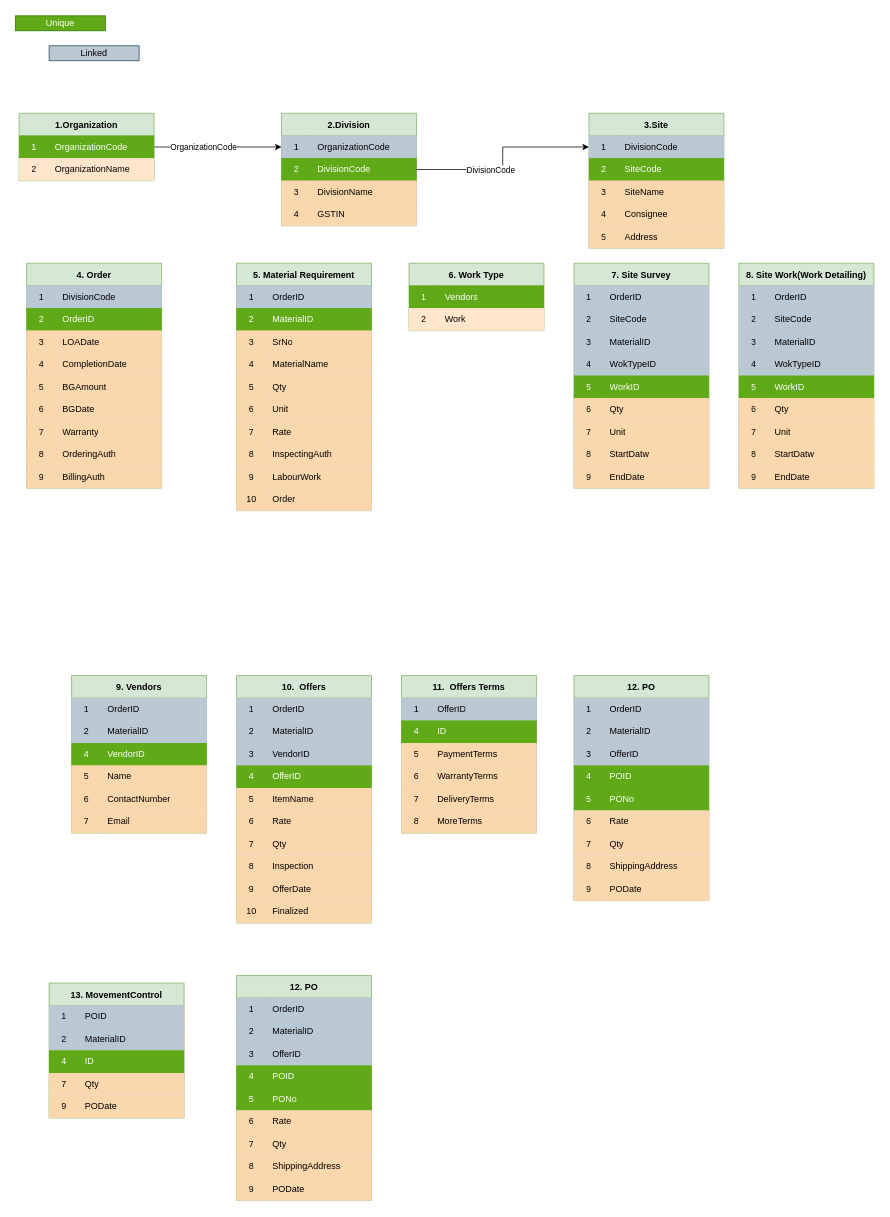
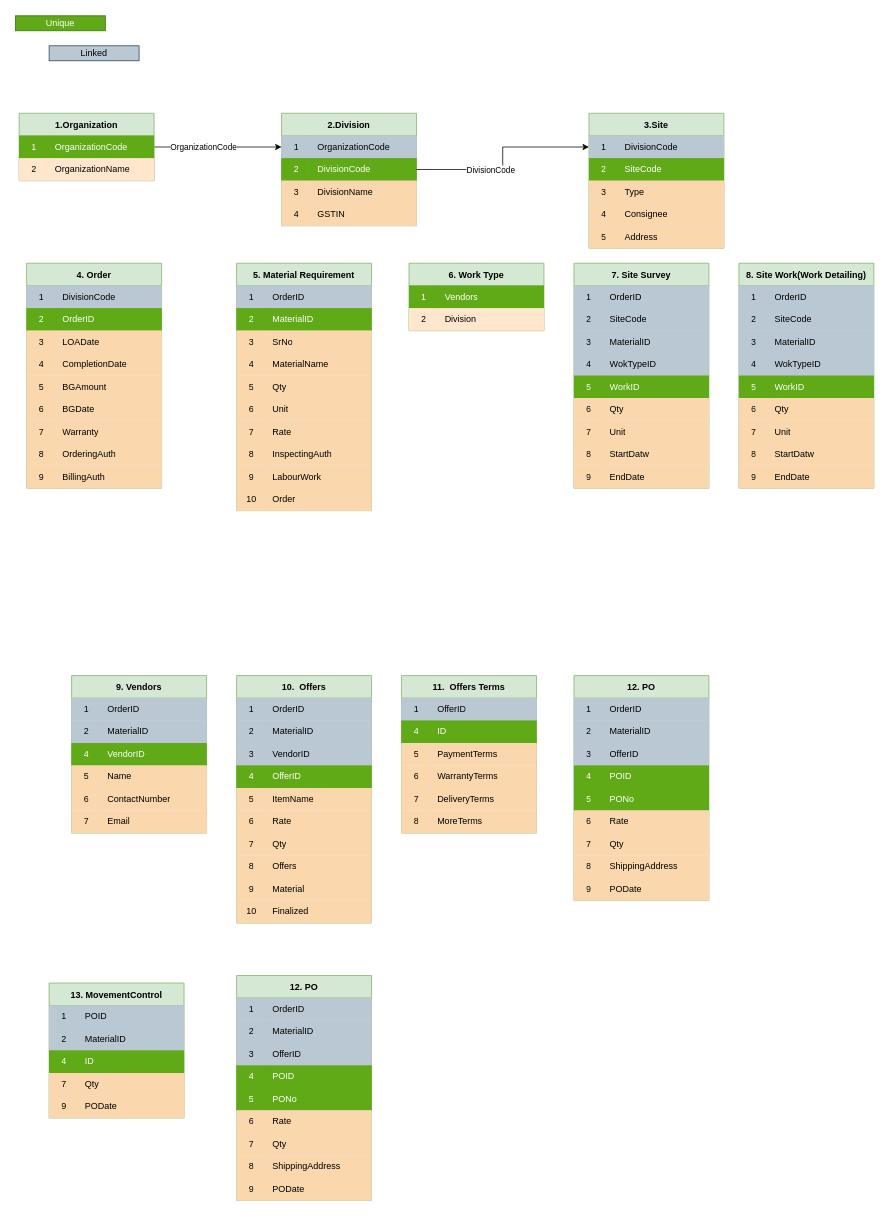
node "SiteName": label "SiteName" -> "Type"
node "Work": label "Work" -> "Division"
node "Inspection": label "Inspection" -> "Offers"
node "OfferDate": label "OfferDate" -> "Material"
